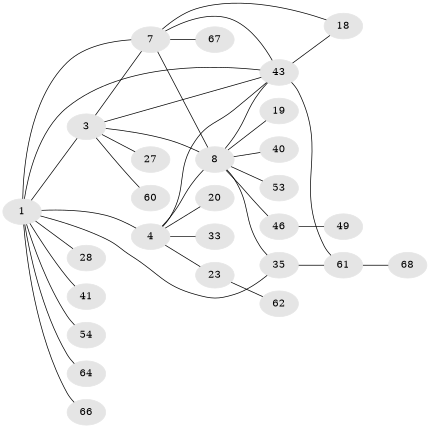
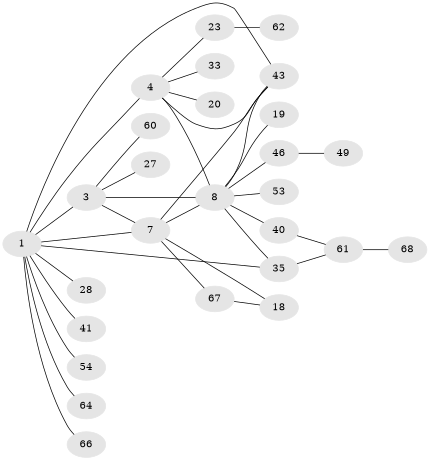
edge "18" -- "43": now "18" -- "67"
edge "43" -- "3": removed
edge "43" -- "61": now "40" -- "61"
